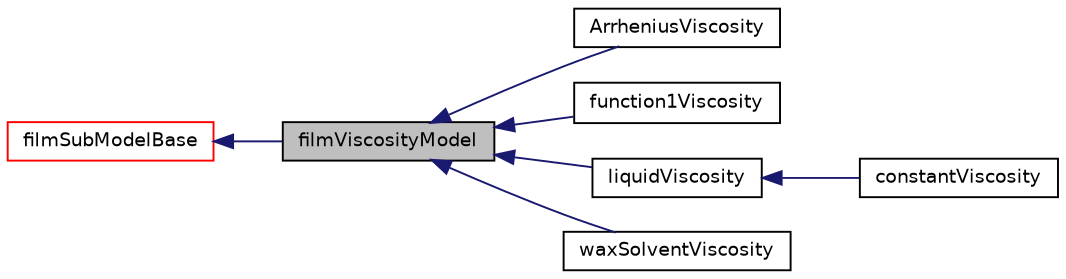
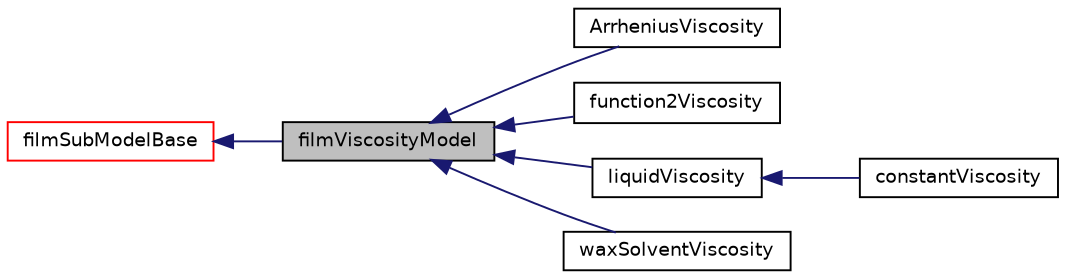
node "function1Viscosity": label "function1Viscosity" -> "function2Viscosity"
